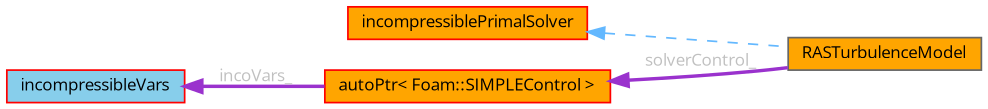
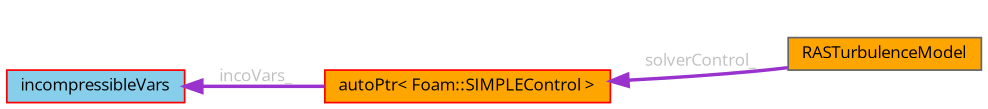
node "incompressiblePrimalSolver": removed
